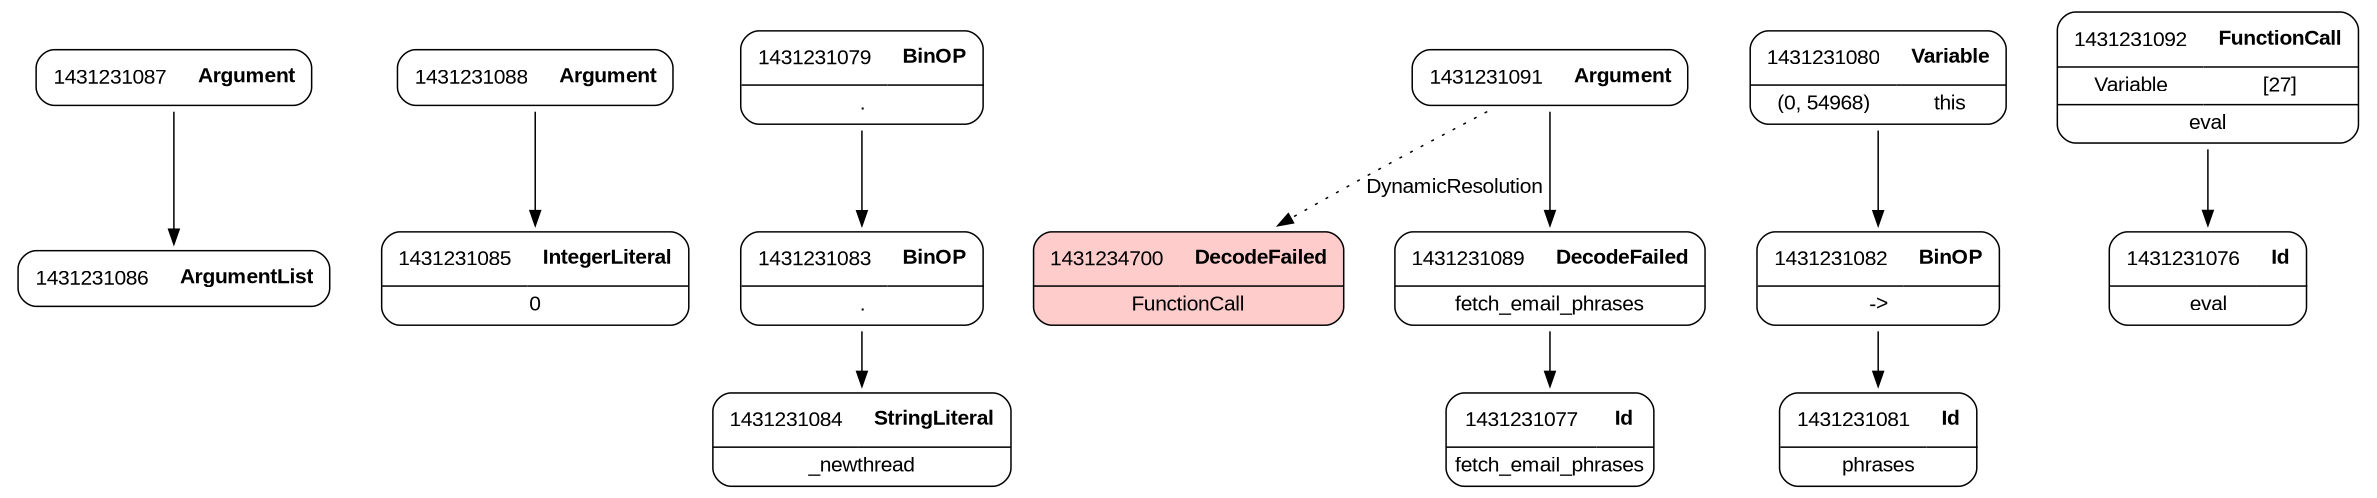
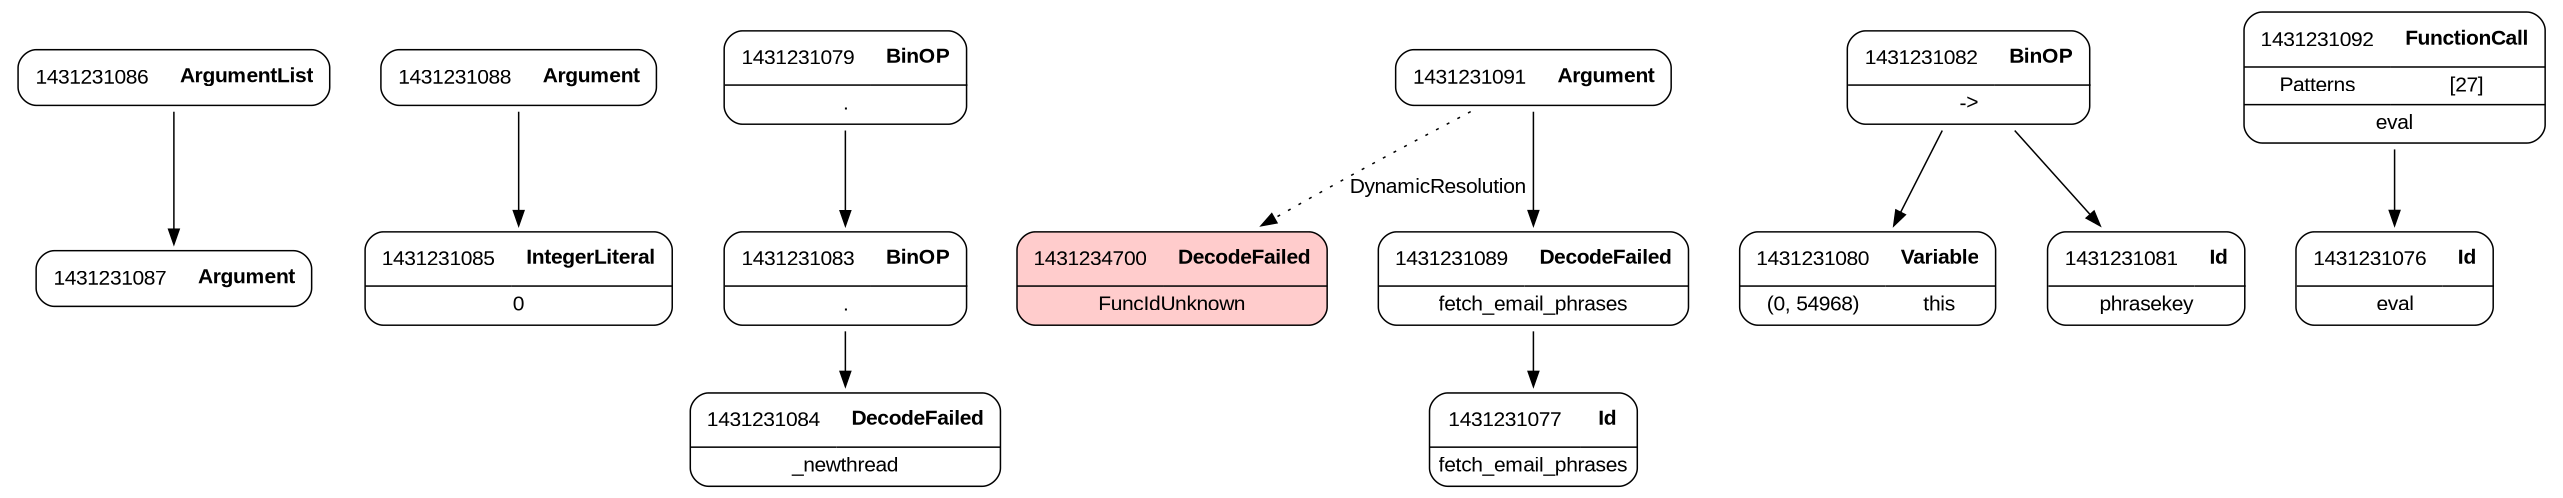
node "1431231092": text "Variable" -> "Patterns"
edge "1431231087" -> "1431231086": reversed
edge "1431231080" -> "1431231082": reversed
node "1431234700": text "FunctionCall" -> "FuncIdUnknown"
node "1431231084": text "StringLiteral" -> "DecodeFailed"
node "1431231081": text "phrases" -> "phrasekey"
